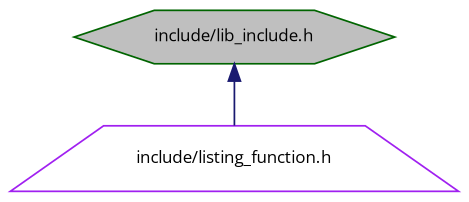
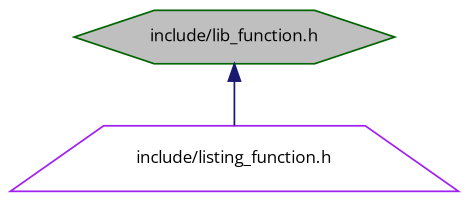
node "include/lib_include.h": label "include/lib_include.h" -> "include/lib_function.h"
